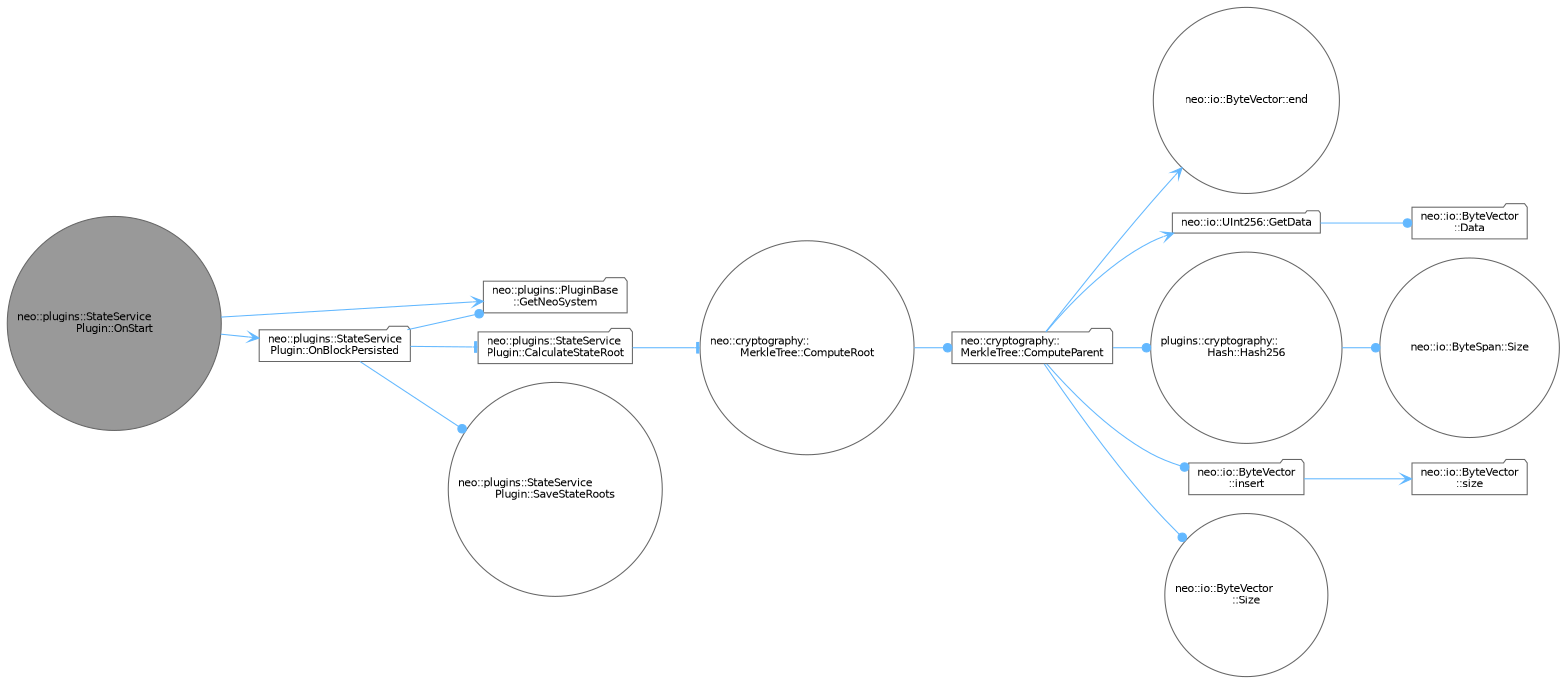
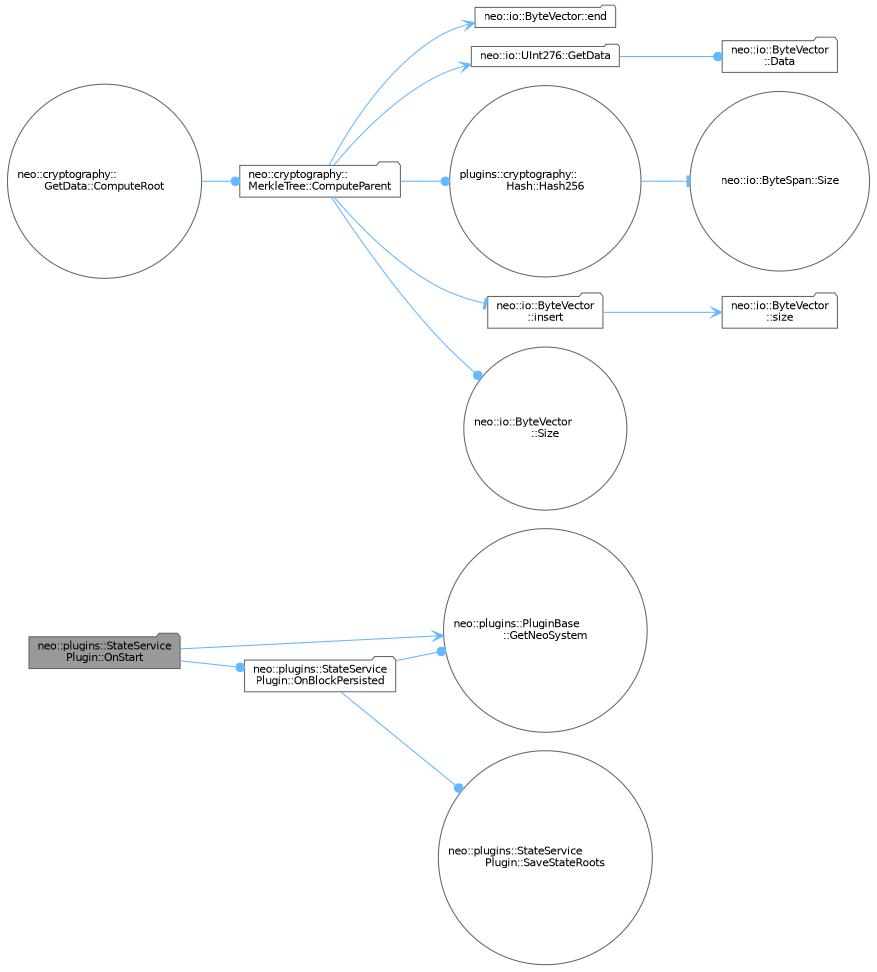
node "neo::io::ByteVector::end": shape circle -> folder
node "neo::io::UInt256::GetData": label "neo::io::UInt256::GetData" -> "neo::io::UInt276::GetData"
node "neo::plugins::PluginBase ::GetNeoSystem": shape folder -> circle
node "neo::plugins::StateService Plugin::OnStart": shape circle -> folder
edge "neo::plugins::StateService Plugin::OnStart" -> "neo::plugins::StateService Plugin::OnBlockPersisted": arrowhead vee -> dot
node "neo::plugins::StateService Plugin::CalculateStateRoot": removed
node "neo::cryptography:: MerkleTree::ComputeRoot": label "neo::cryptography:: MerkleTree::ComputeRoot" -> "neo::cryptography:: GetData::ComputeRoot"
edge "plugins::cryptography:: Hash::Hash256" -> "neo::io::ByteSpan::Size": arrowhead dot -> tee
edge "neo::cryptography:: MerkleTree::ComputeParent" -> "neo::io::ByteVector ::insert": arrowhead dot -> tee
